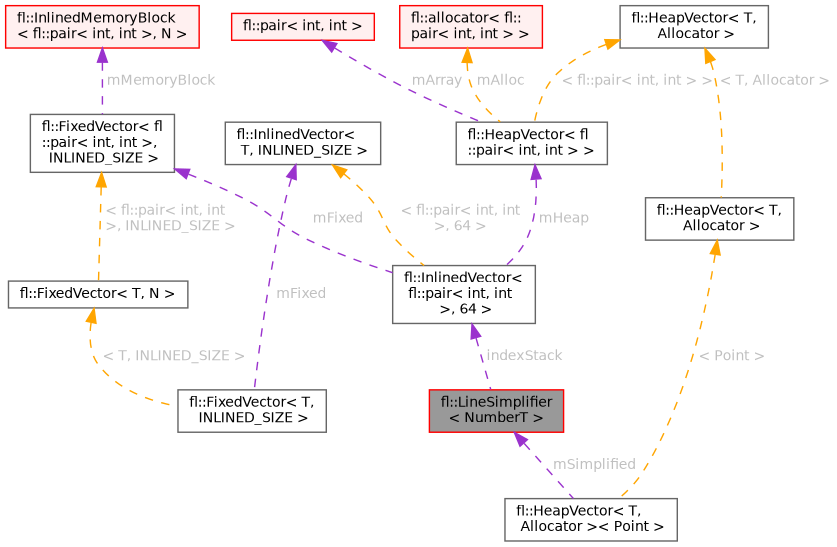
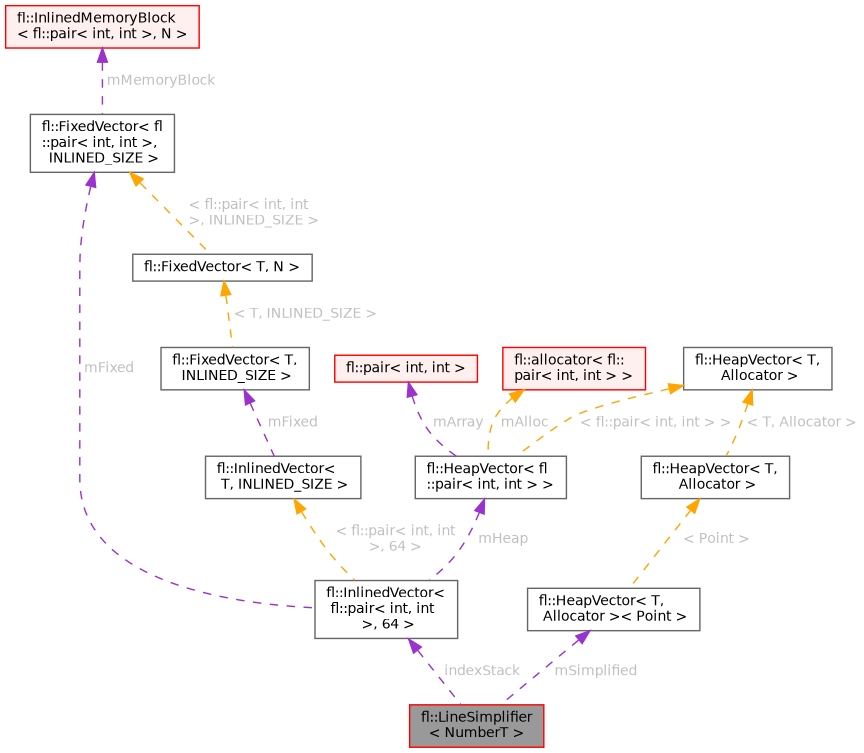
edge "fl::FixedVector< T, INLINED_SIZE >" -> "fl::InlinedVector< T, INLINED_SIZE >": reversed
edge "fl::HeapVector< T, Allocator >< Point >" -> "fl::LineSimplifier < NumberT >": reversed
